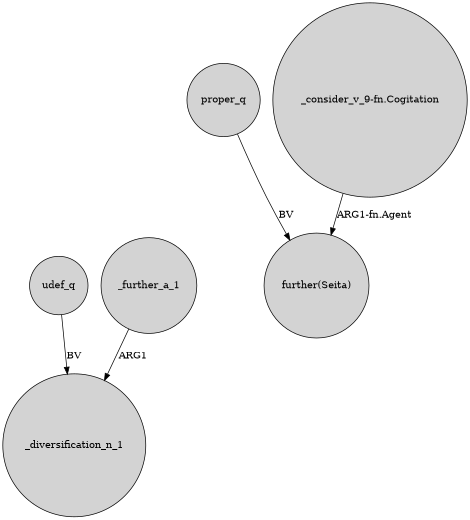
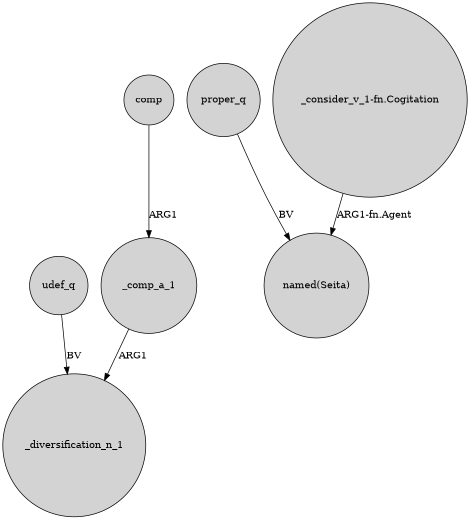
node "comp": added
node "_consider_v_9-fn.Cogitation": label "_consider_v_9-fn.Cogitation" -> "_consider_v_1-fn.Cogitation"
node "_further_a_1": label "_further_a_1" -> "_comp_a_1"
node "further(Seita)": label "further(Seita)" -> "named(Seita)"
